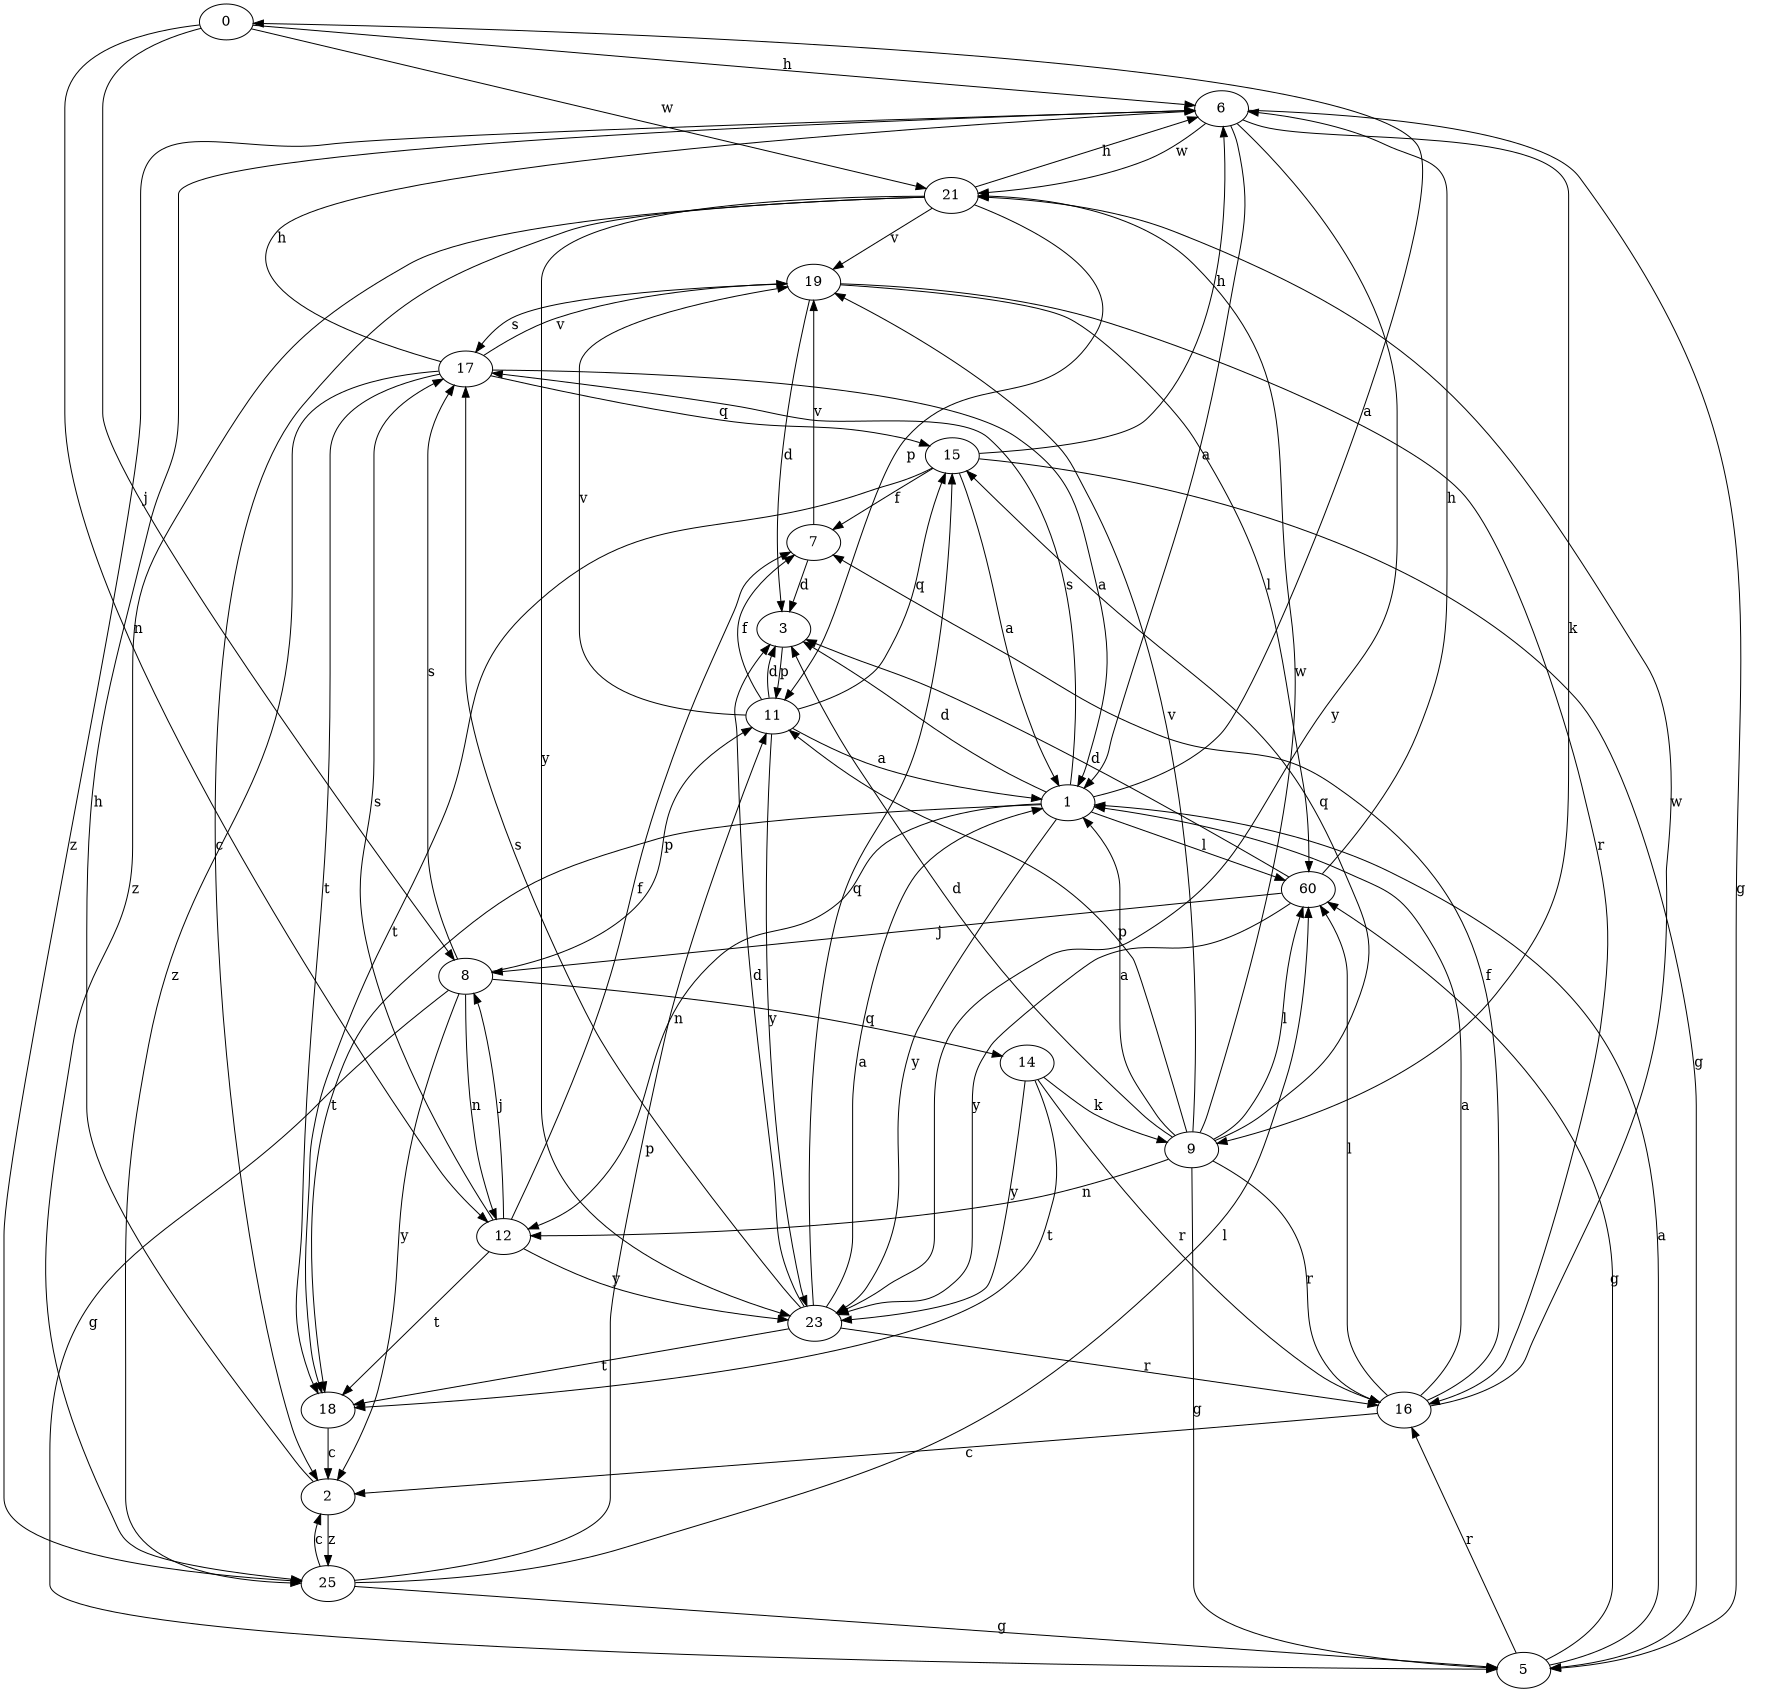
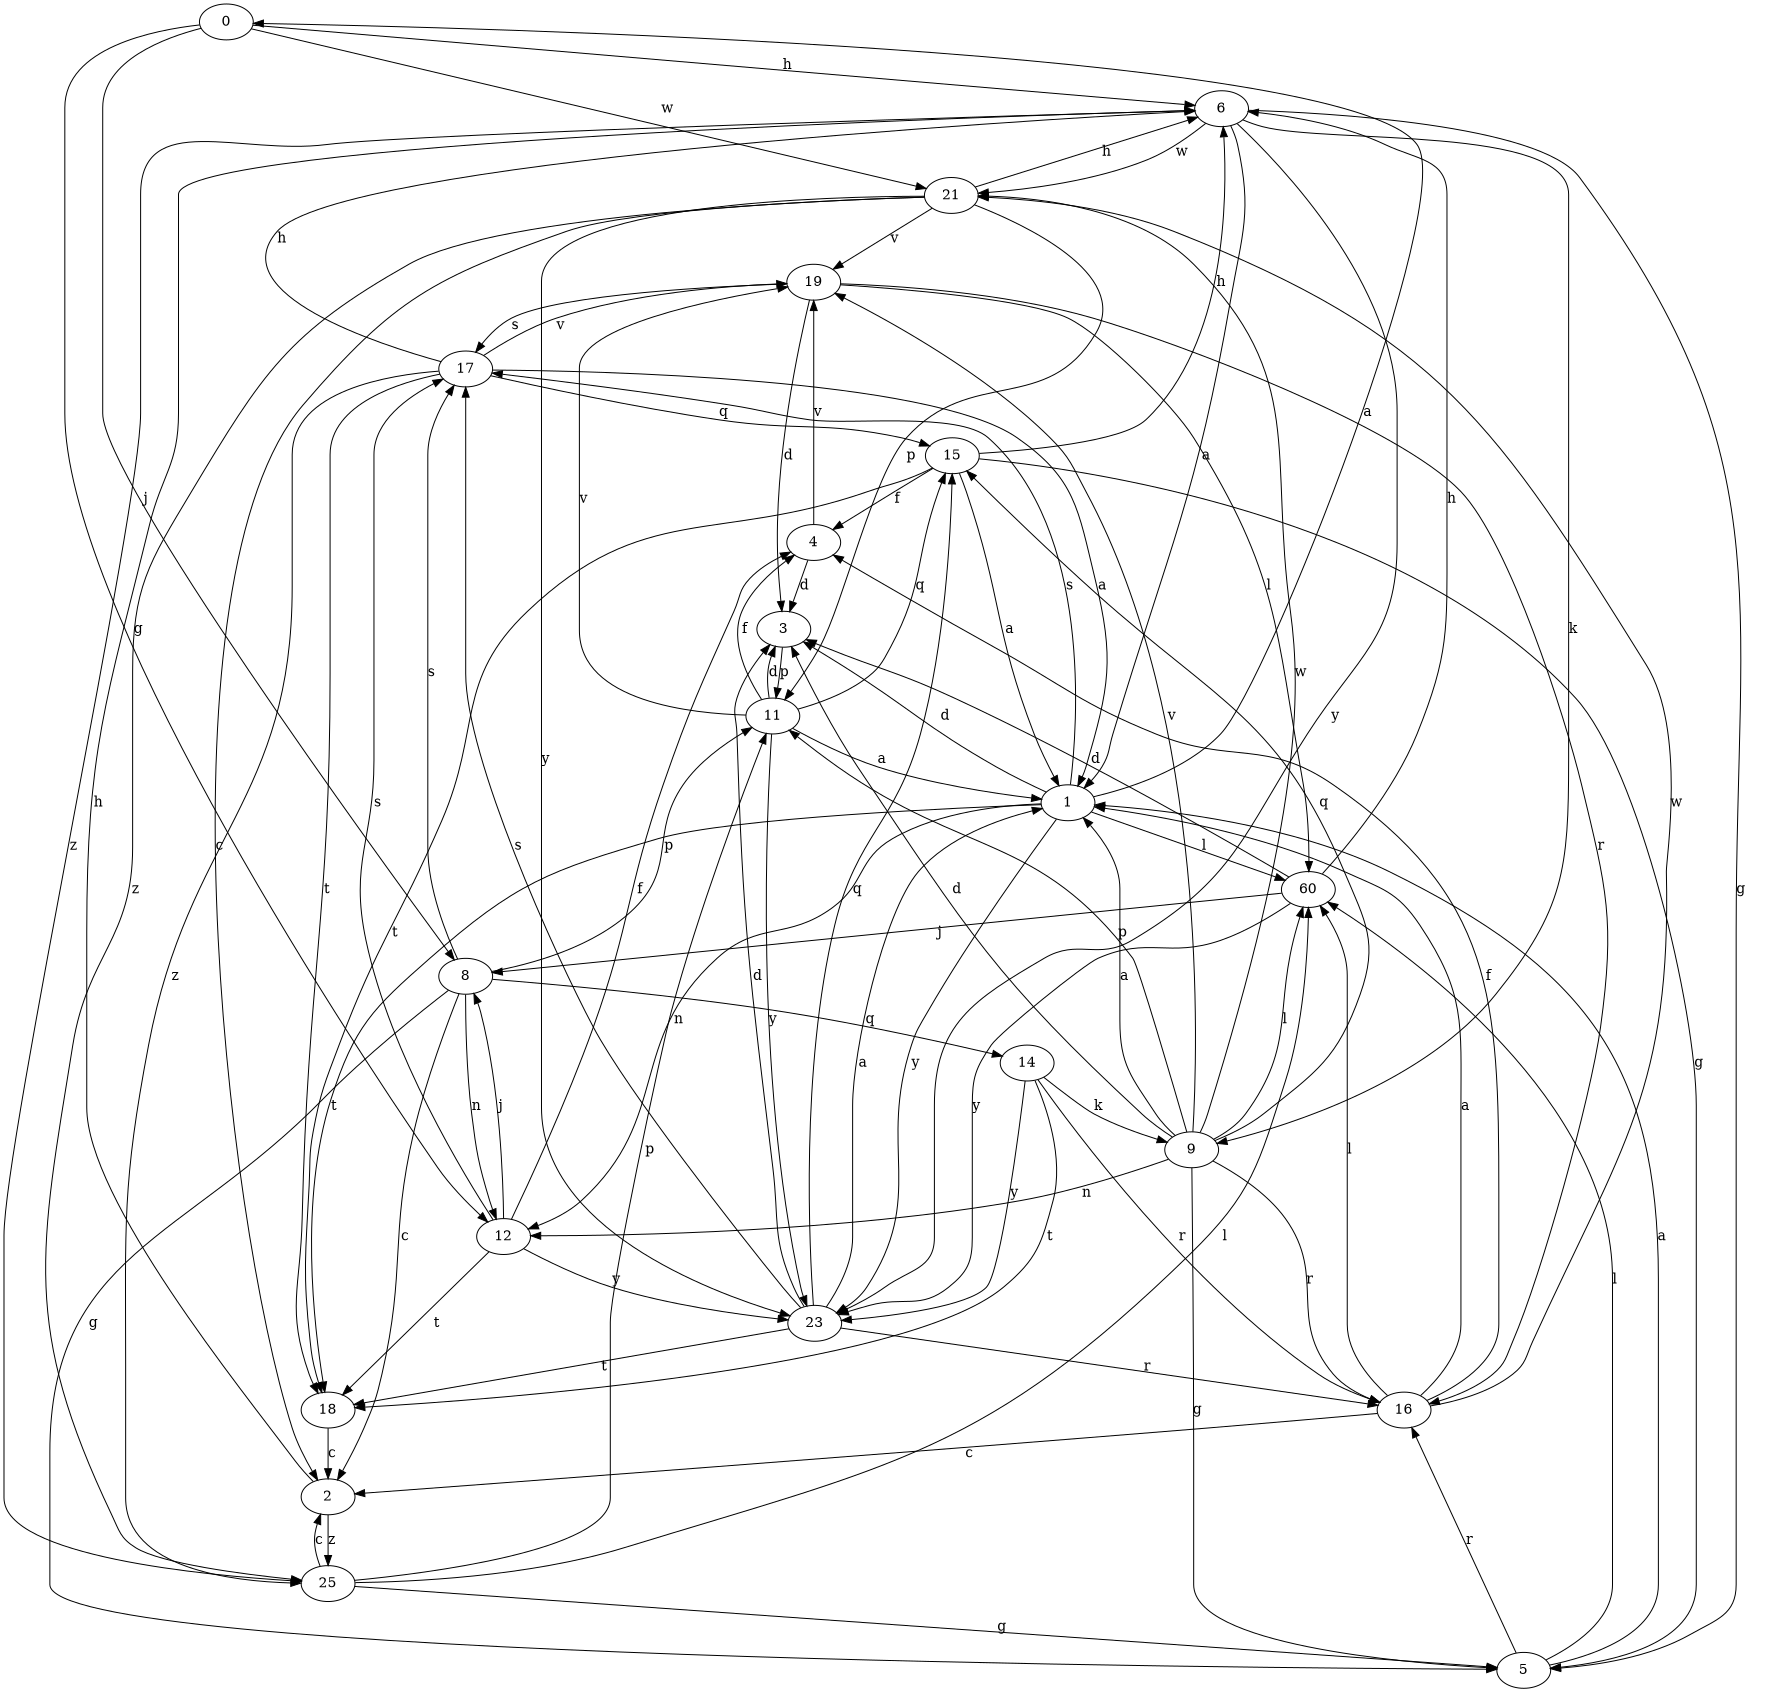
node "7": label "7" -> "4"
edge "0" -> "12": label "n" -> "g"
edge "8" -> "2": label "y" -> "c"
edge "5" -> "60": label "g" -> "l"
